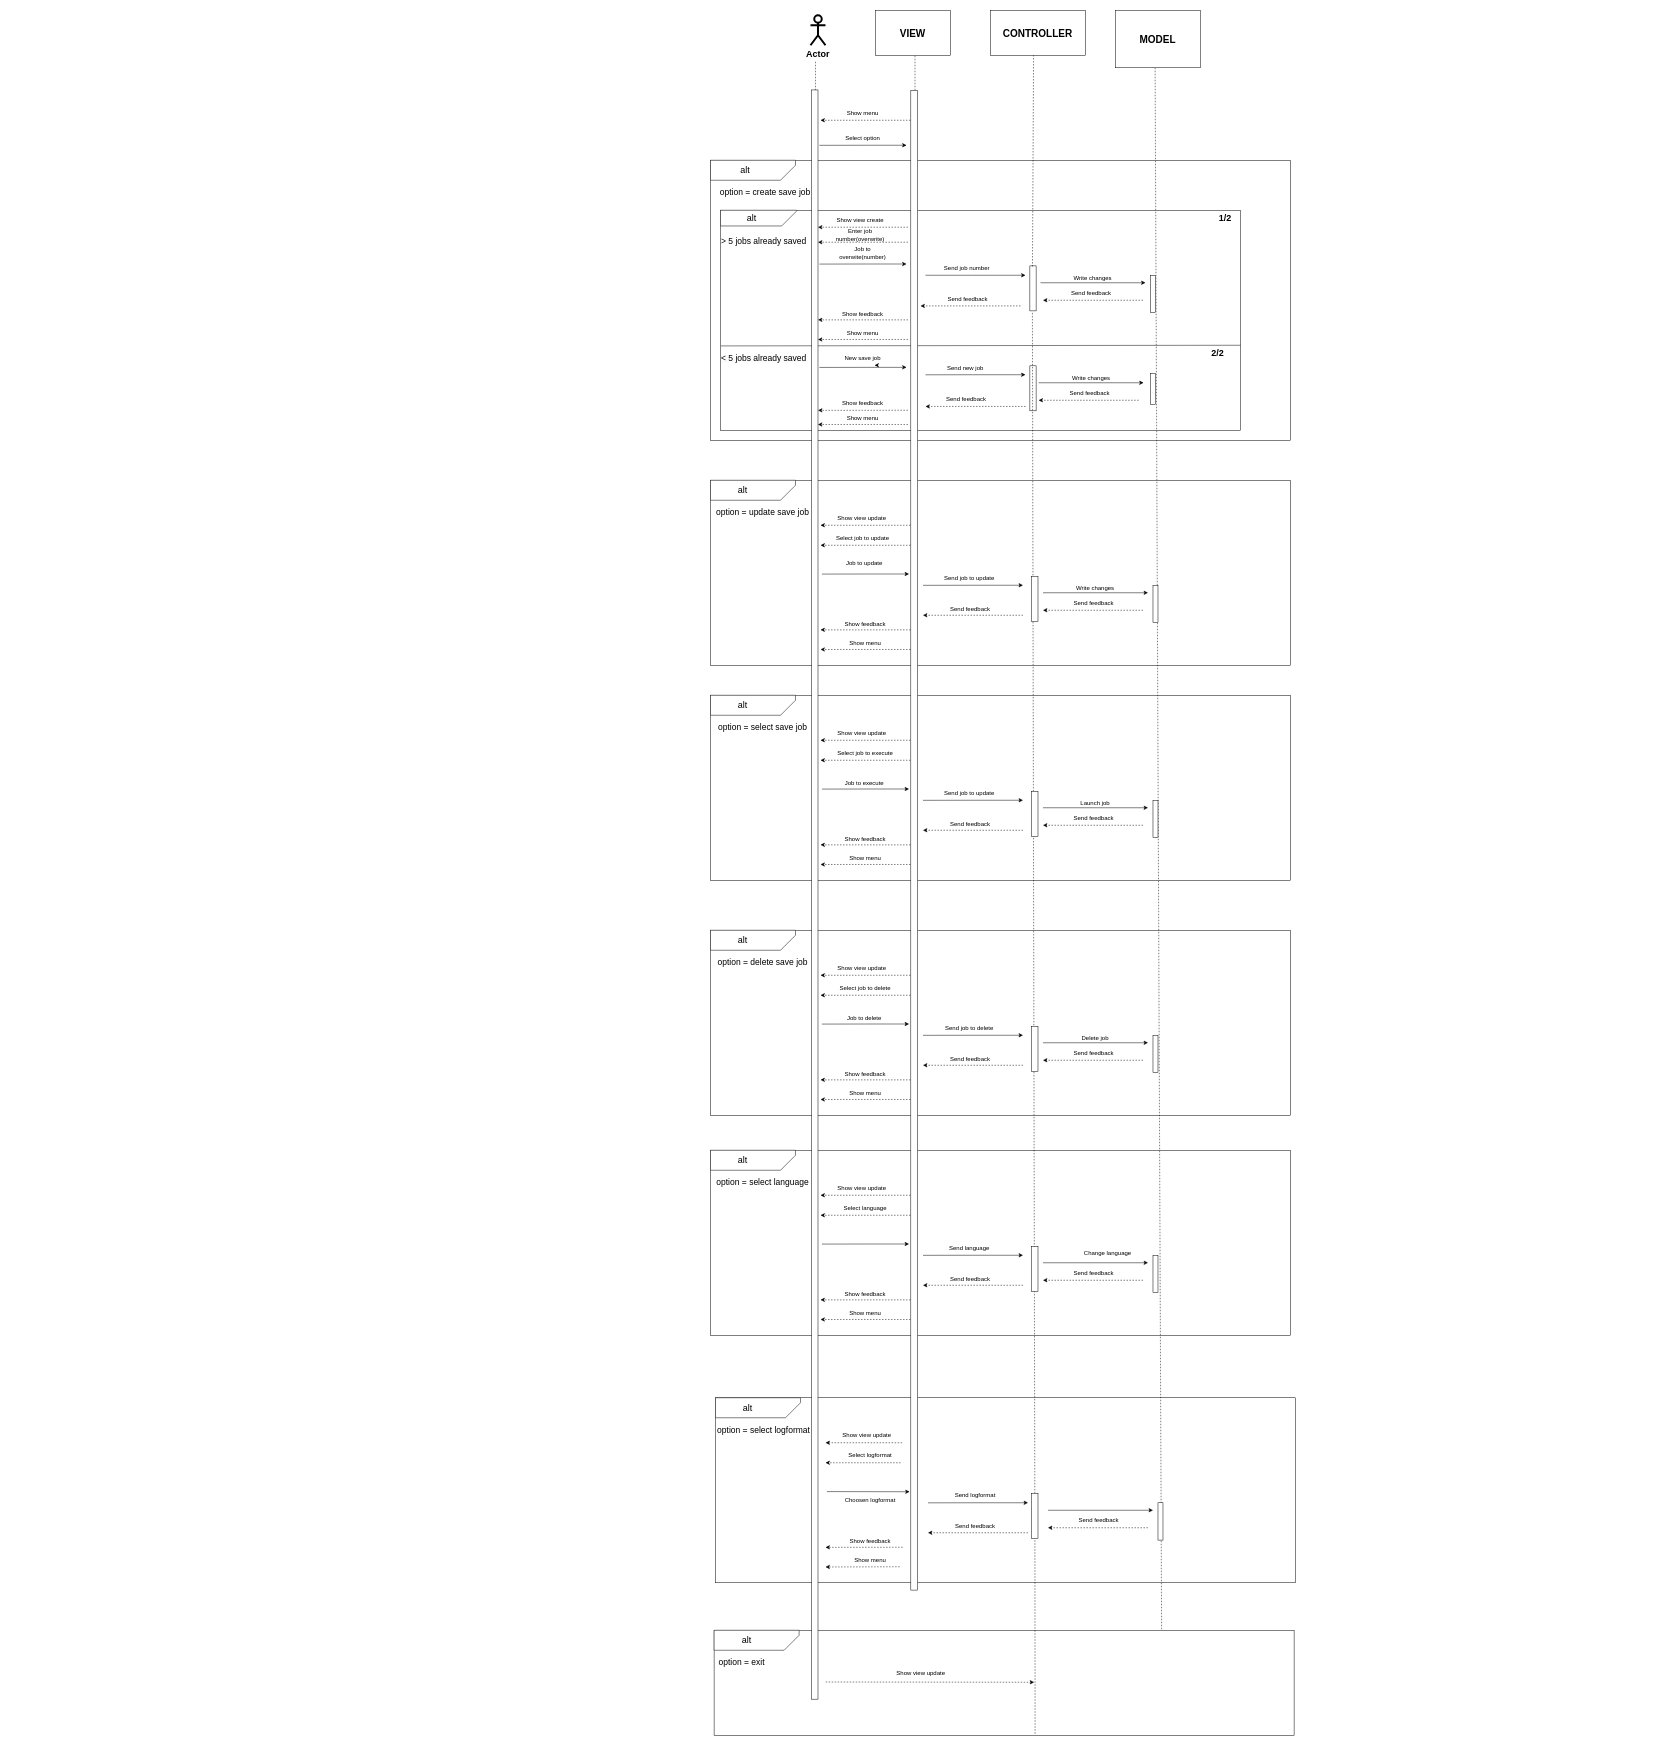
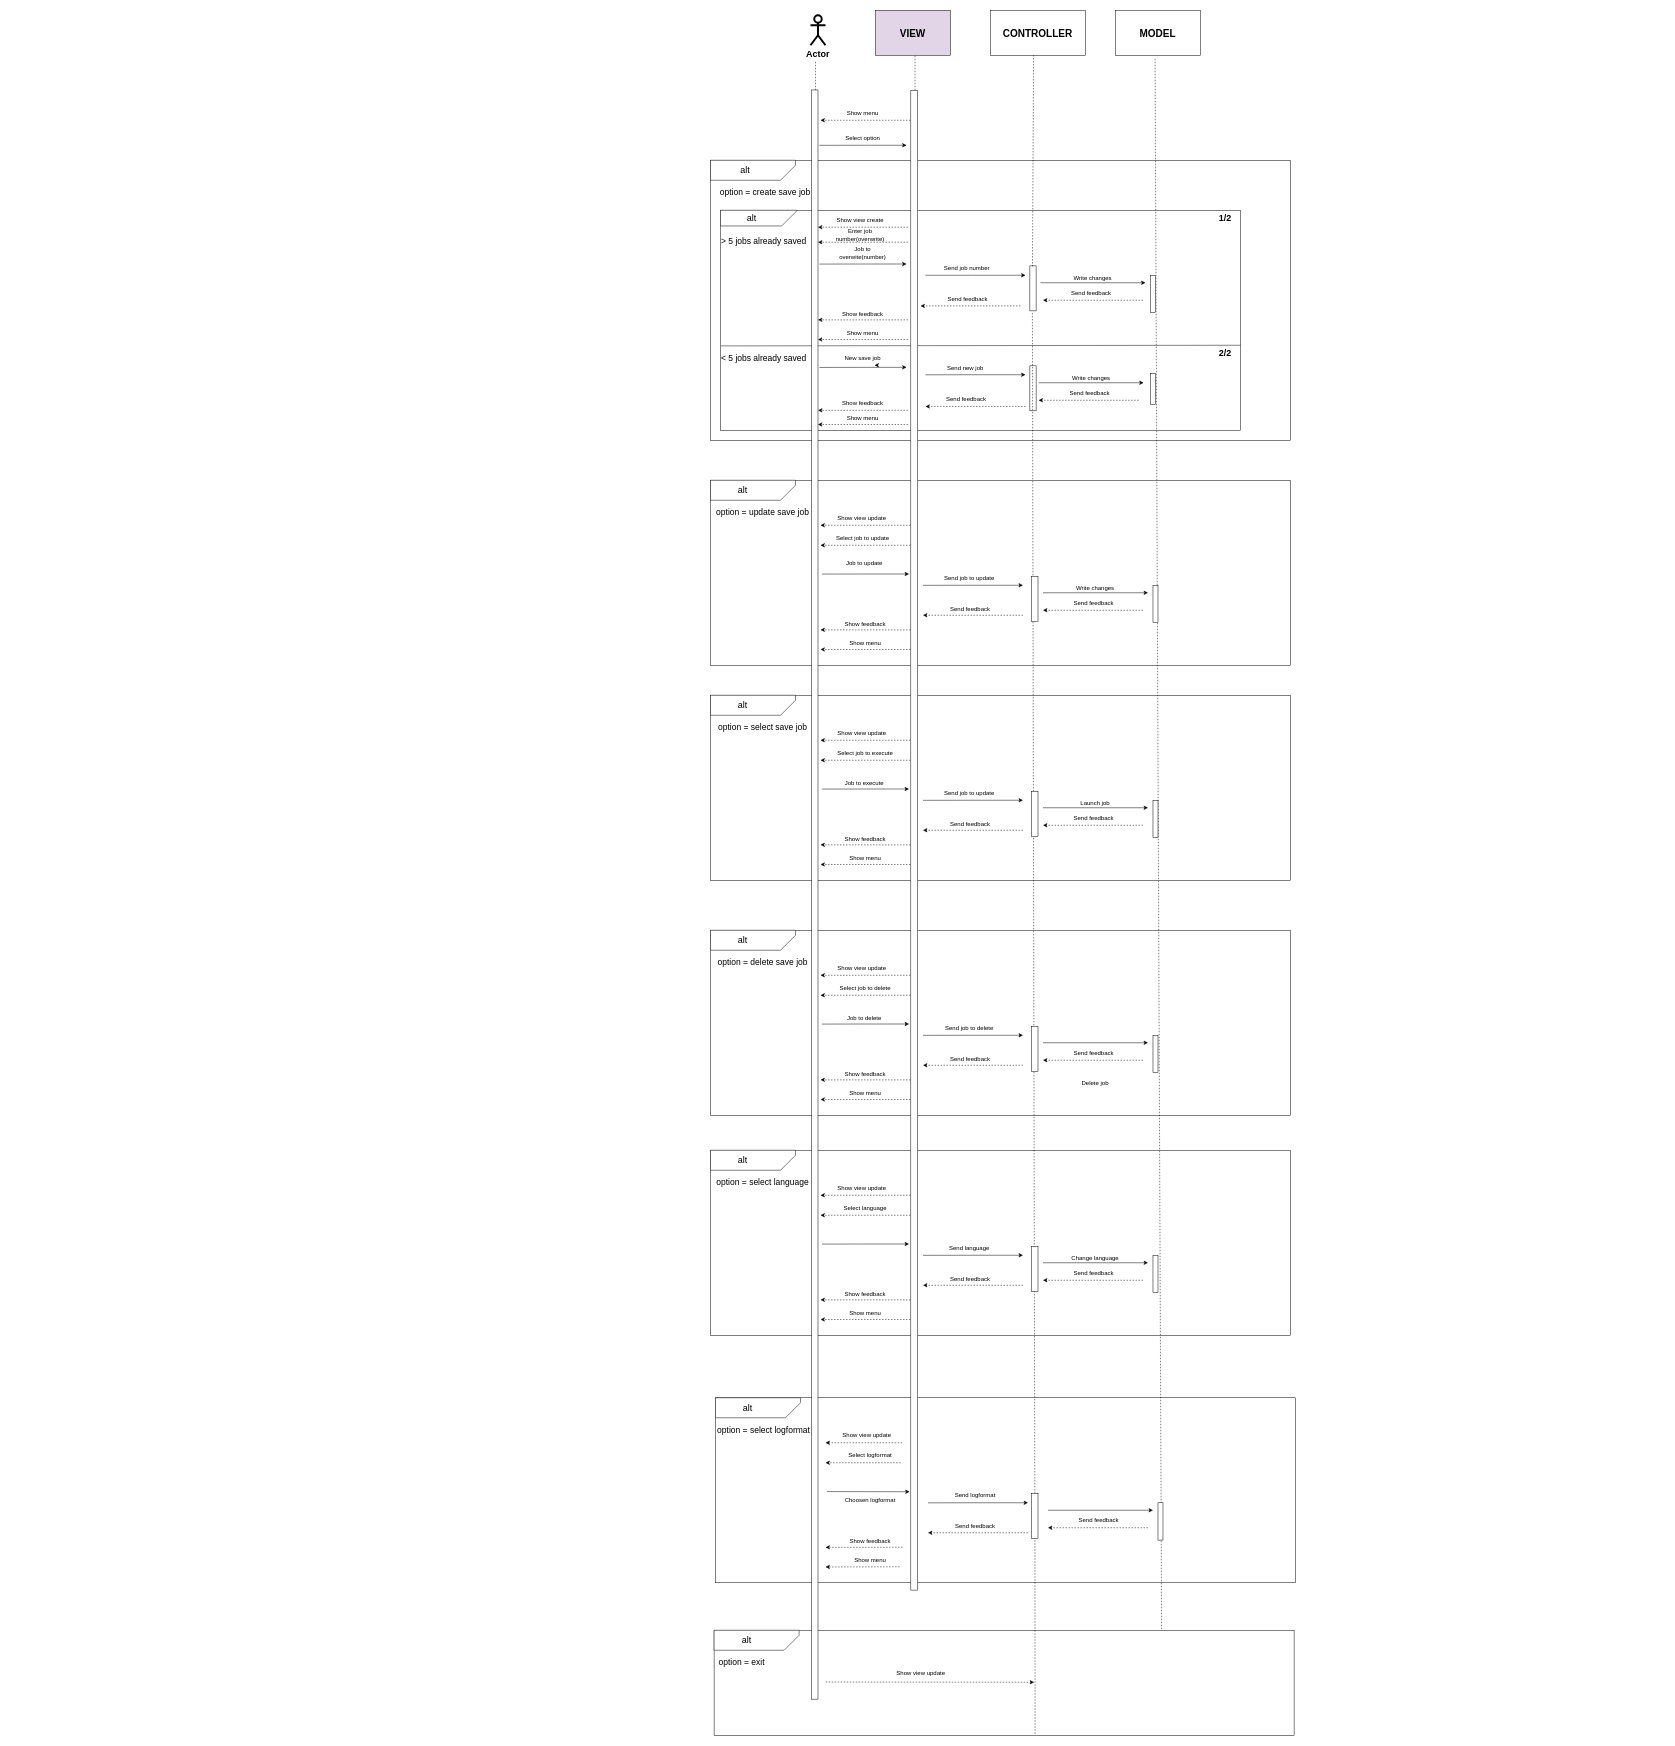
node "VIEW": fillcolor #ffffff -> #e1d5e7
node "MODEL": size 85x58 -> 85x45
node "2/2": moved (1218, 353) -> (1225, 353)
node "Delete job": moved (1095, 1038) -> (1095, 1083)
node "Change language": moved (1108, 1253) -> (1095, 1258)
